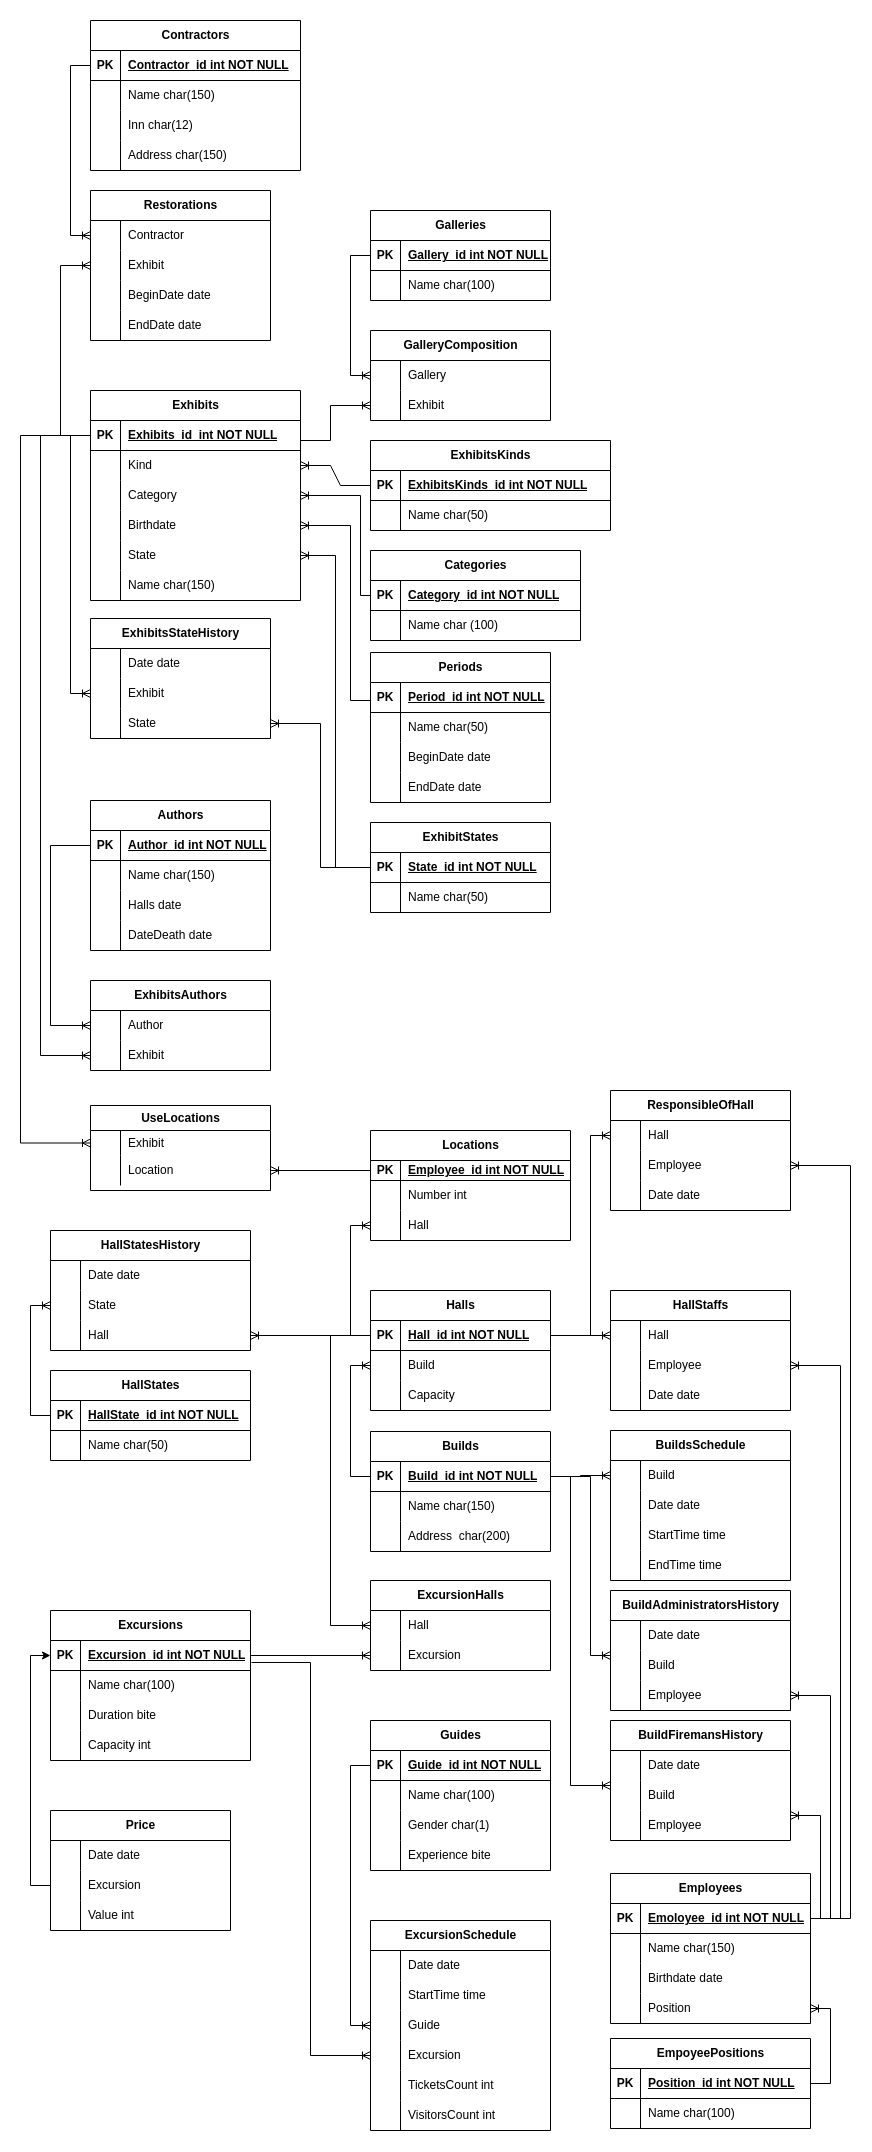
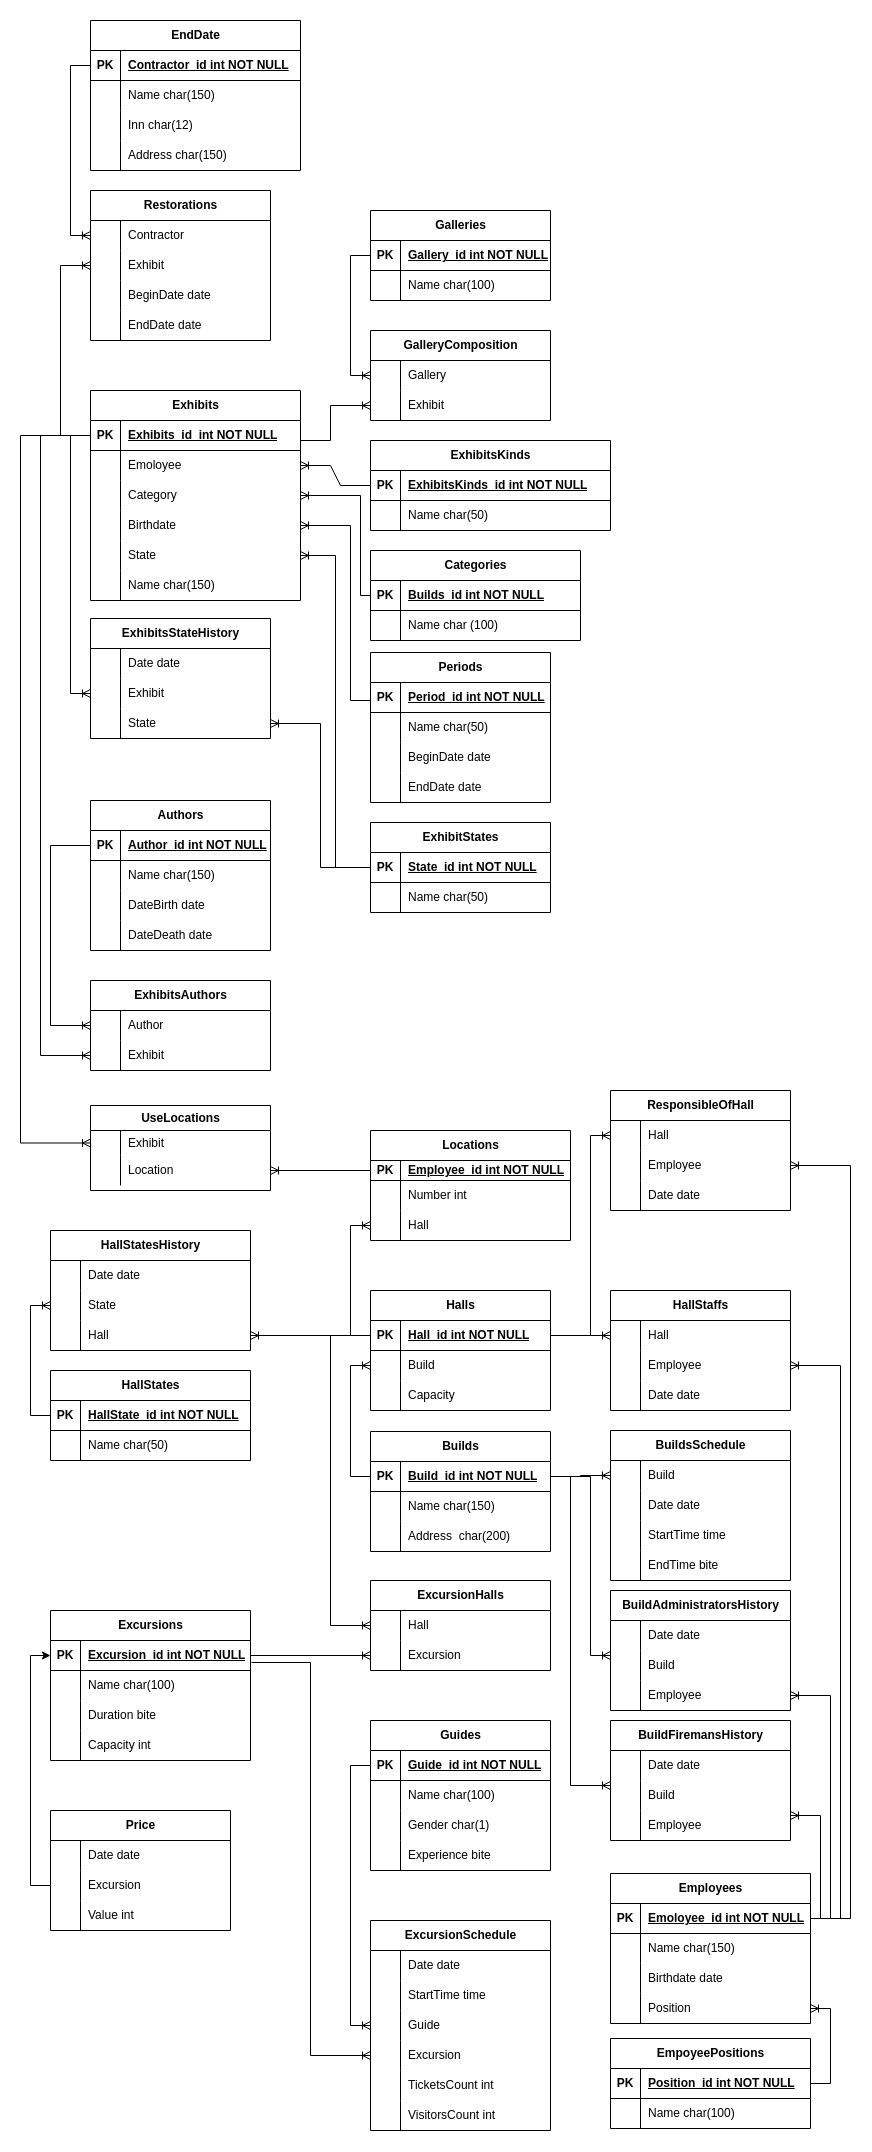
node "Contractors": label "Contractors" -> "EndDate"
node "Kind": label "Kind" -> "Emoloyee"
node "Category_id int NOT NULL": label "Category_id int NOT NULL" -> "Builds_id int NOT NULL"
node "Halls date": label "Halls date" -> "DateBirth date"
node "EndTime time": label "EndTime time" -> "EndTime bite"
